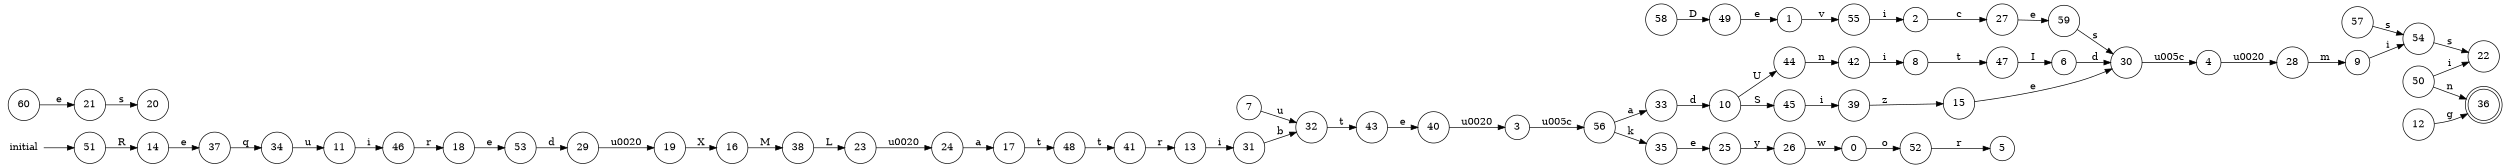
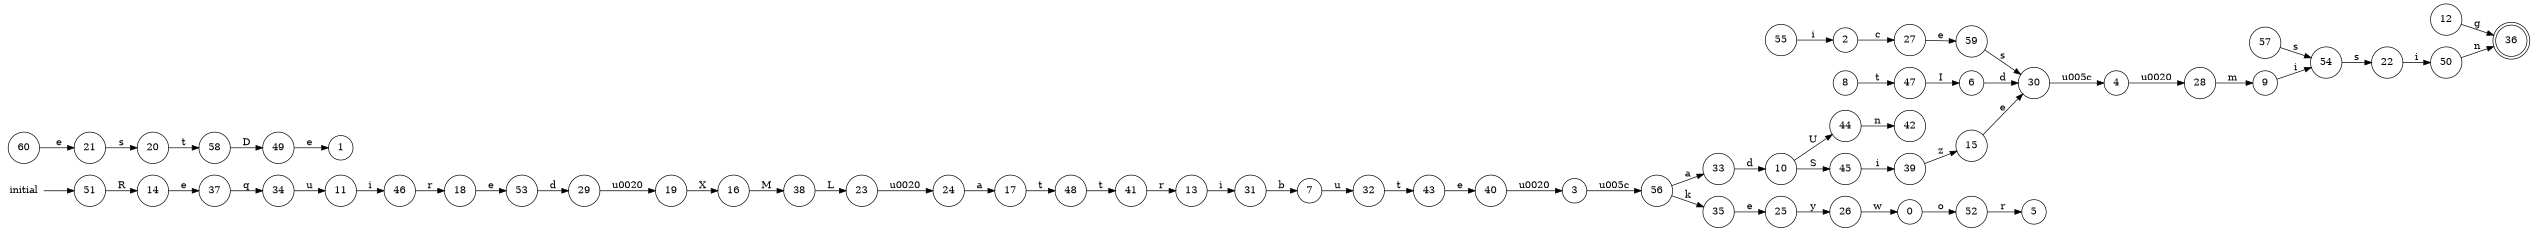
edge "1" -> "55": removed, label "v"
edge "42" -> "8": removed, label "i"
edge "50" -> "22": reversed
edge "31" -> "32": now "31" -> "7"
edge "20" -> "58": added, label "t"
